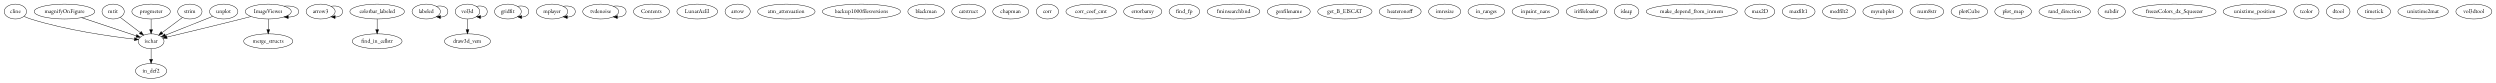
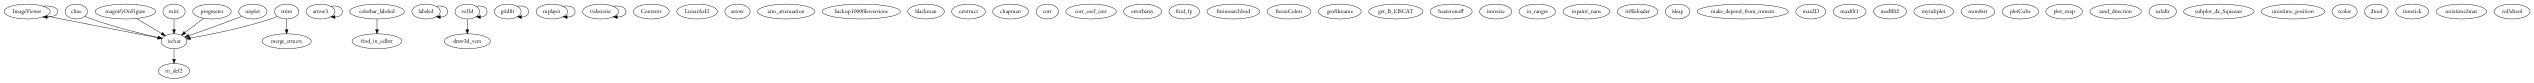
node "freezeColors": added
node "freezeColors_dx_Squeezer": label "freezeColors_dx_Squeezer" -> "subplot_dx_Squeezer"
edge "ImageViewer" -> "merge_structs": now "strim" -> "merge_structs"
